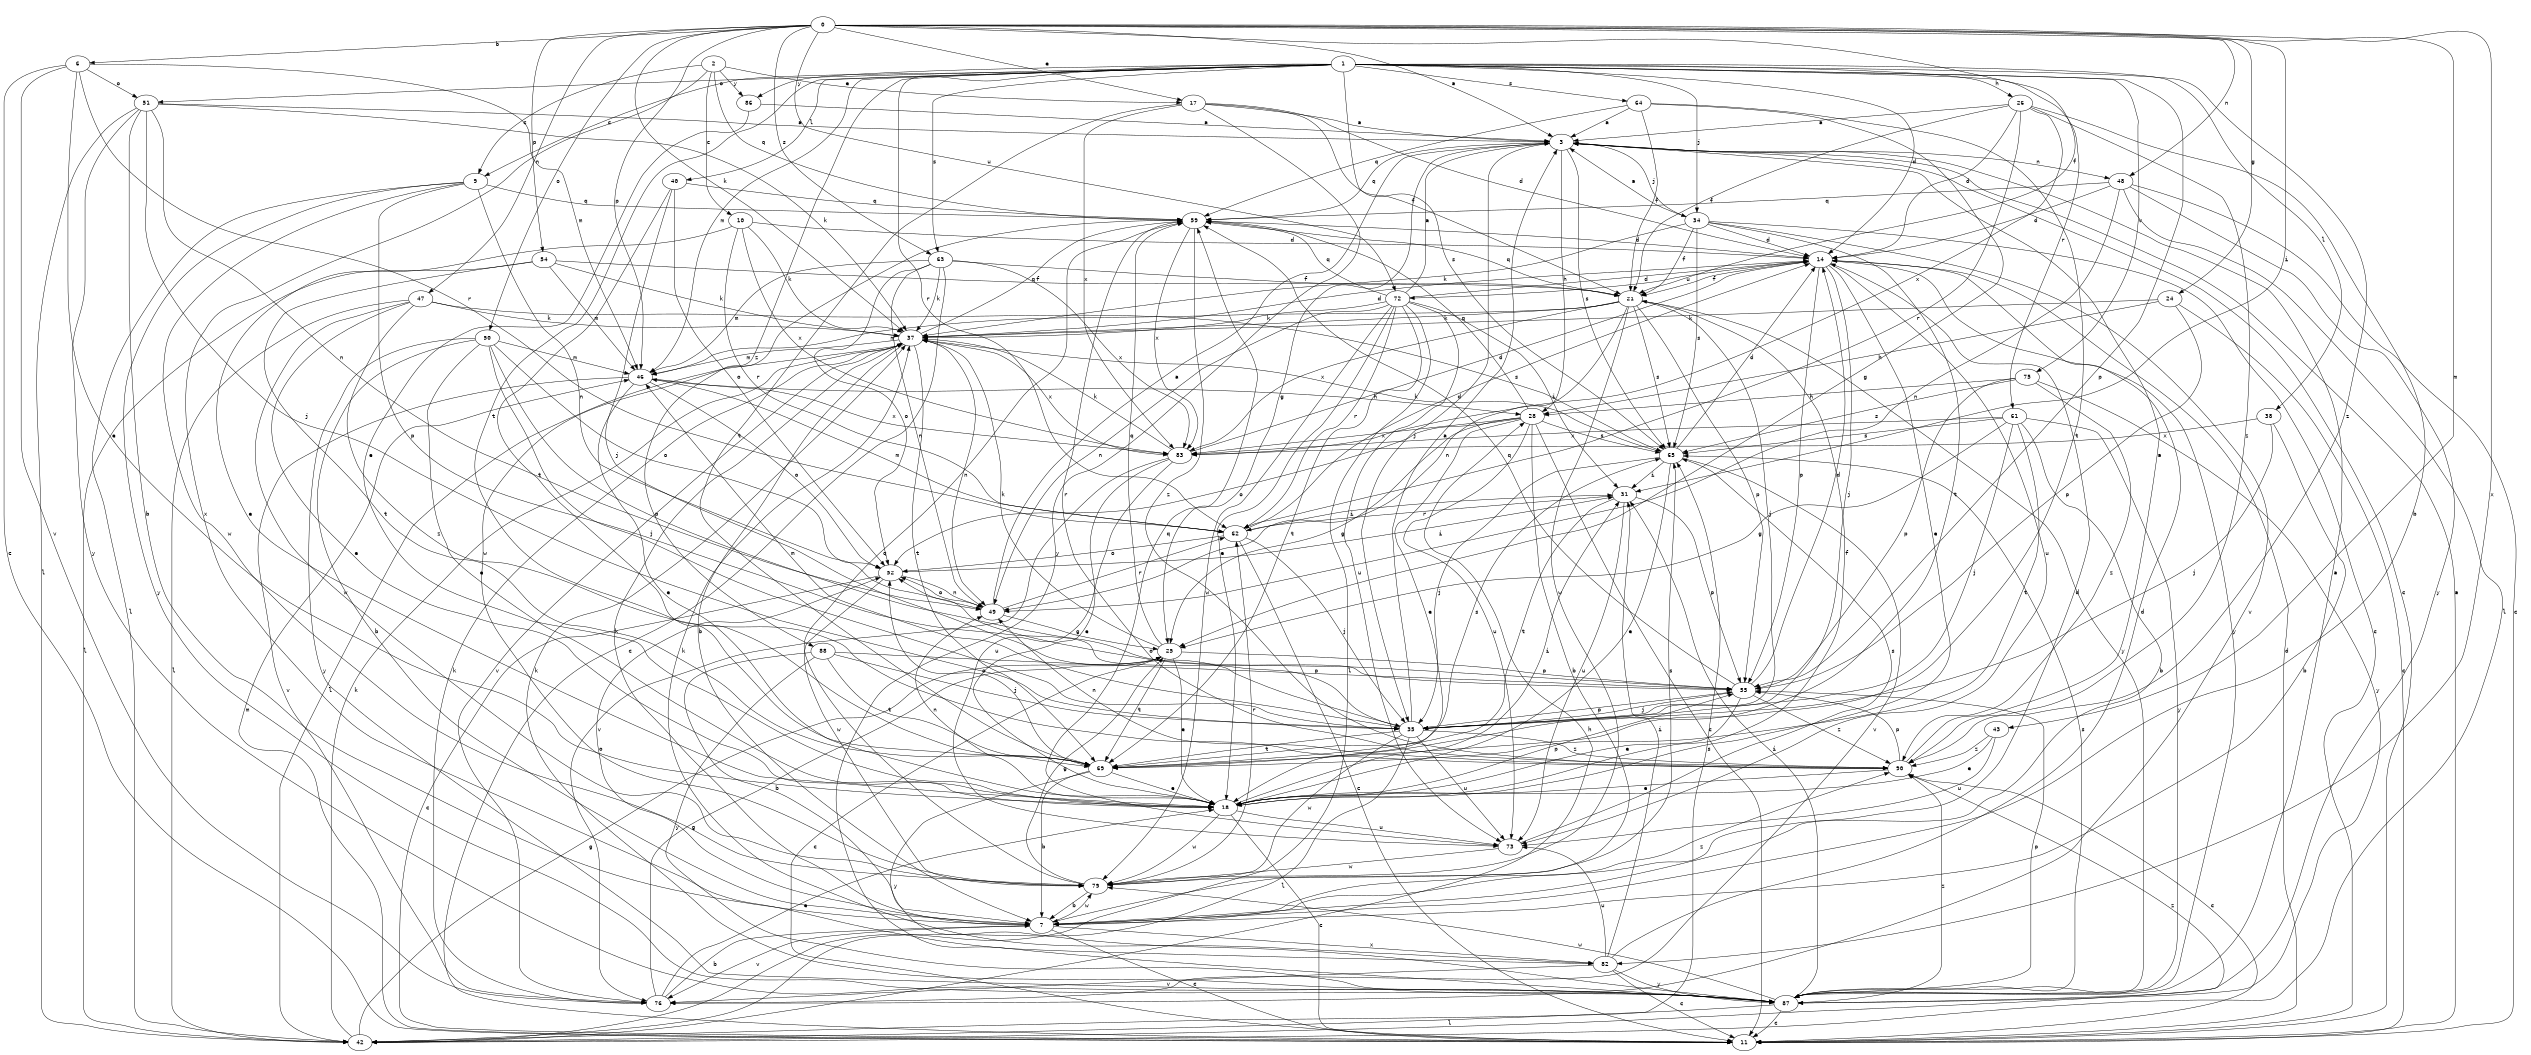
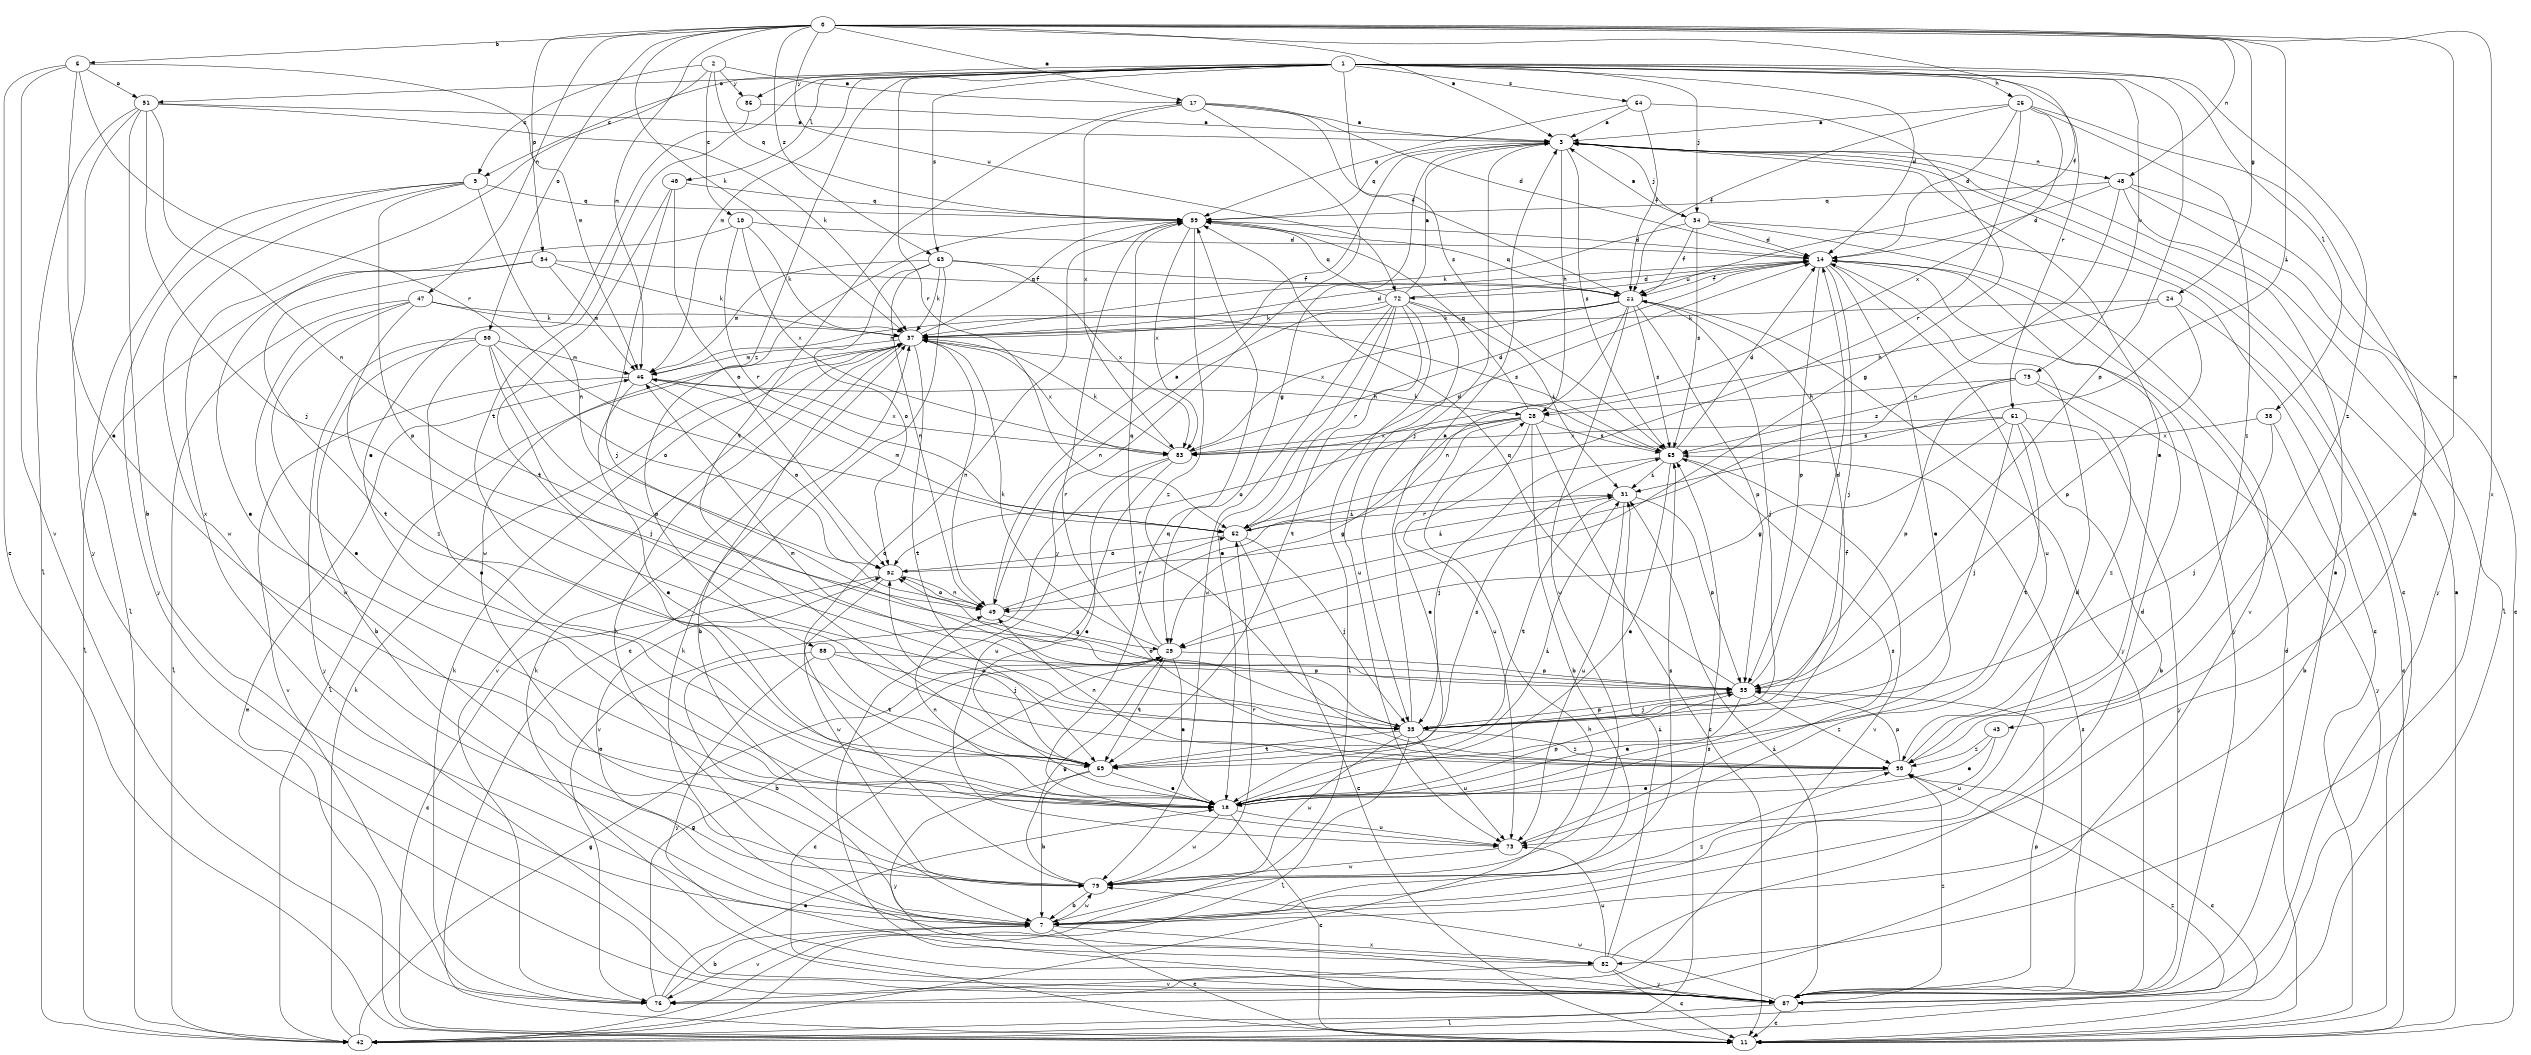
edge "0" -> "46": label "p" -> "m"
edge "64" -> "69": removed, label "t"
edge "34" -> "69": removed, label "t"
